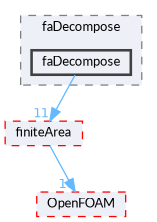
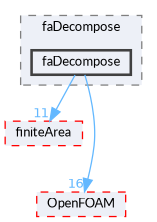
edge "finiteArea" -> "OpenFOAM": now "faDecompose" -> "OpenFOAM"
